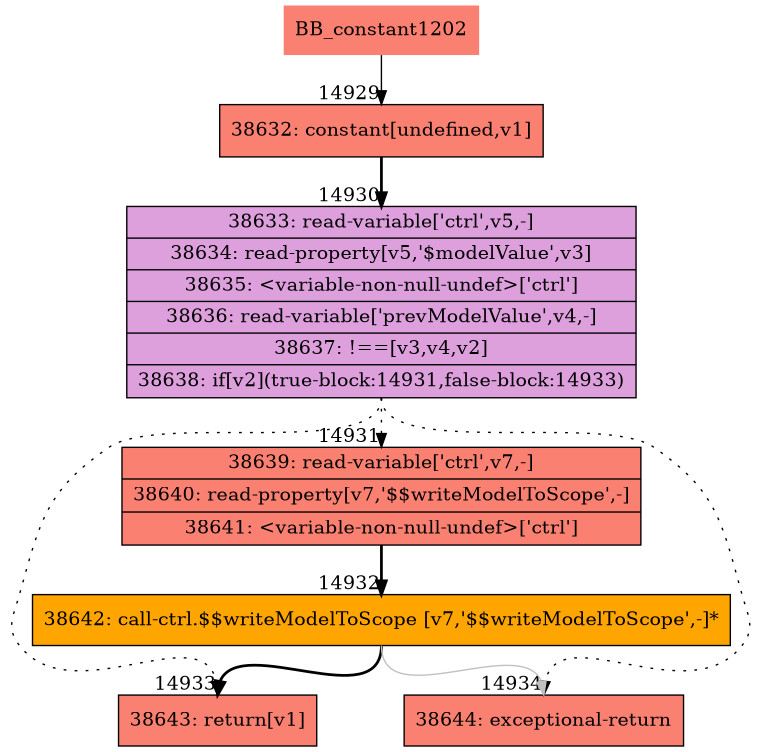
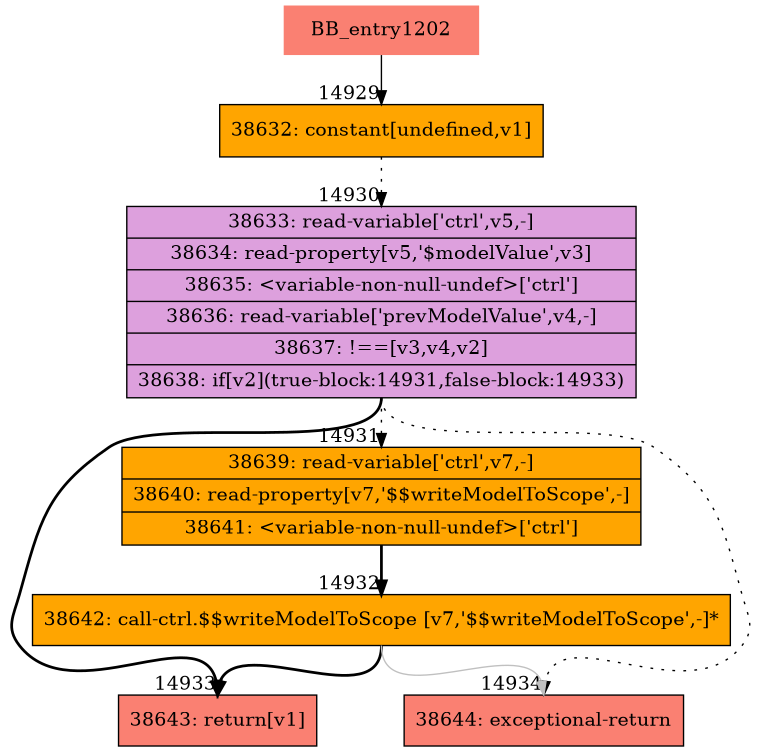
node "BB_constant1202": label "BB_constant1202" -> "BB_entry1202"
node "38632: constant[undefined,v1]": fillcolor salmon -> orange
edge "38632: constant[undefined,v1]" -> "38633: read-variable['ctrl',v5,-]": style bold -> dotted
node "38639: read-variable['ctrl',v7,-]": fillcolor salmon -> orange
edge "38633: read-variable['ctrl',v5,-]" -> "38643: return[v1]": style dotted -> bold
